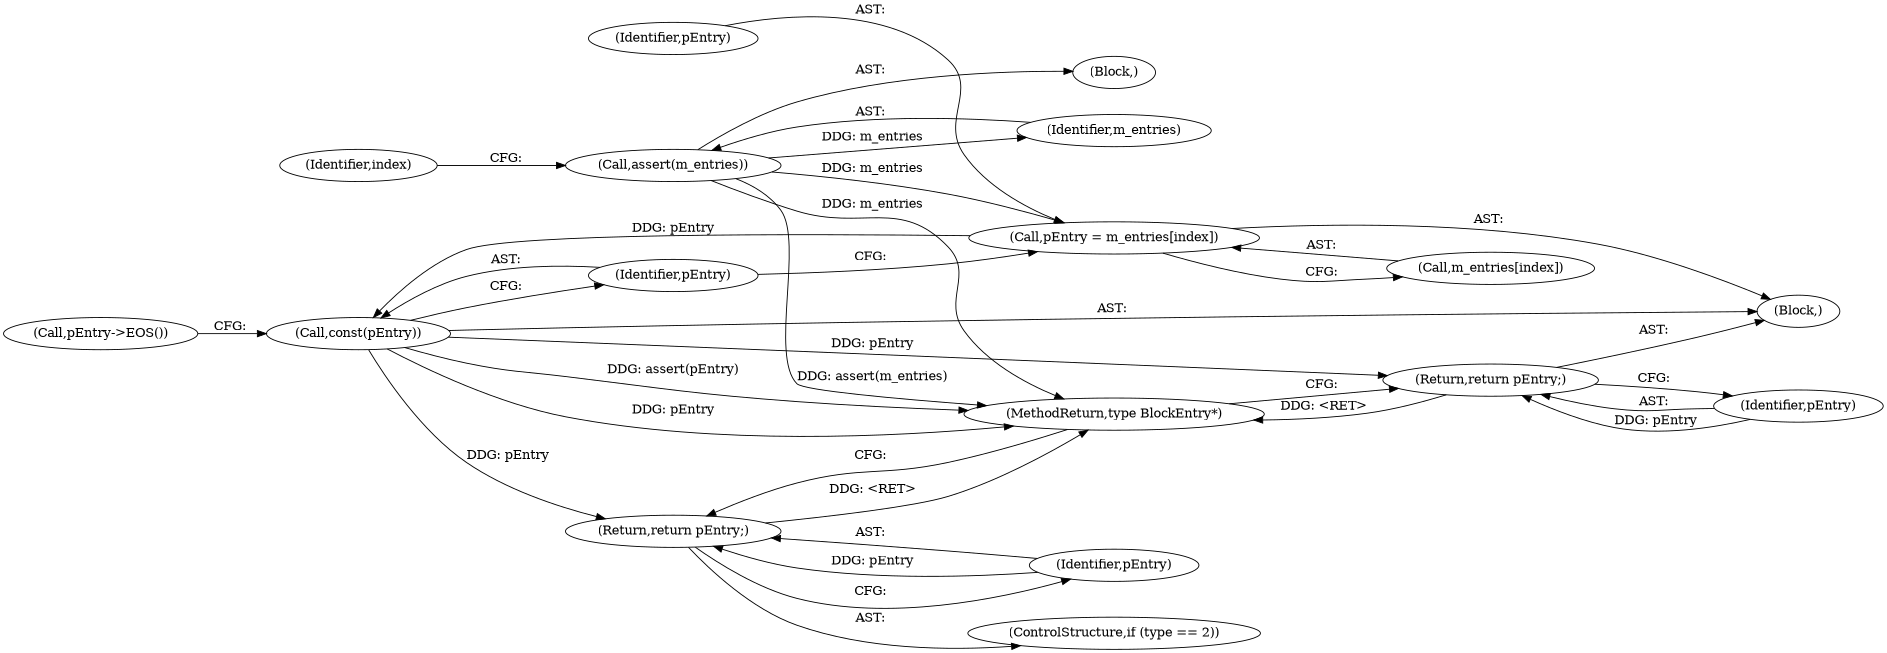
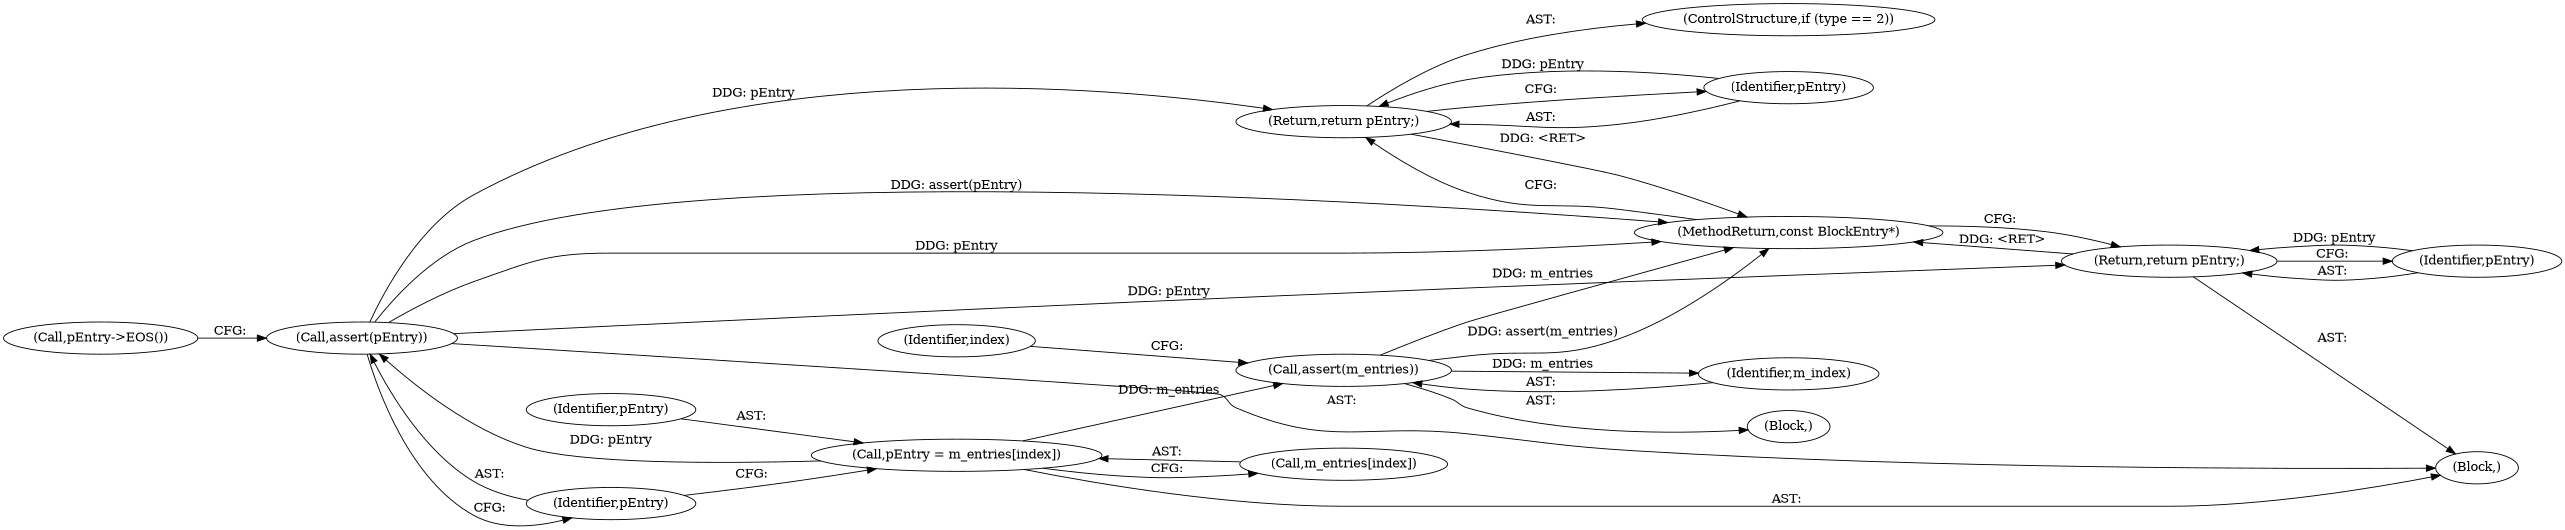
node "(Identifier,m_entries)": label "(Identifier,m_entries)" -> "(Identifier,m_index)"
edge "(Call,assert(m_entries))" -> "(Call,pEntry = m_entries[index])": reversed
node "(Call,const(pEntry))": label "(Call,const(pEntry))" -> "(Call,assert(pEntry))"
node "(MethodReturn,type BlockEntry*)": label "(MethodReturn,type BlockEntry*)" -> "(MethodReturn,const BlockEntry*)"
